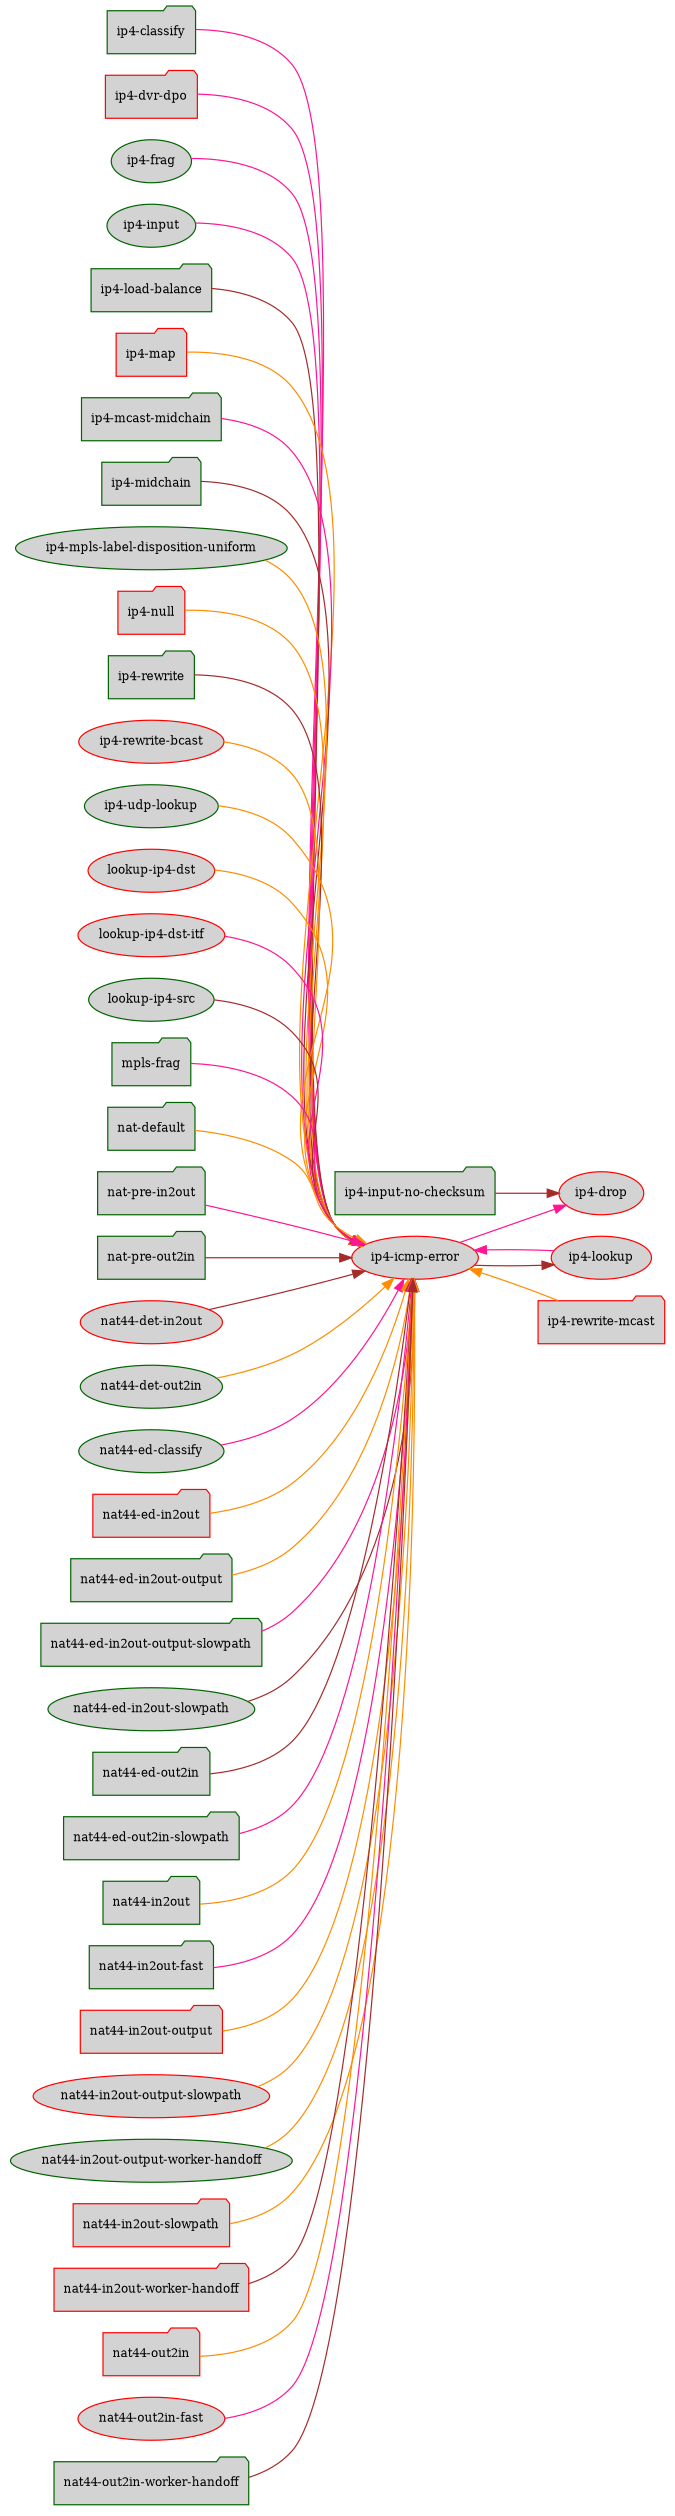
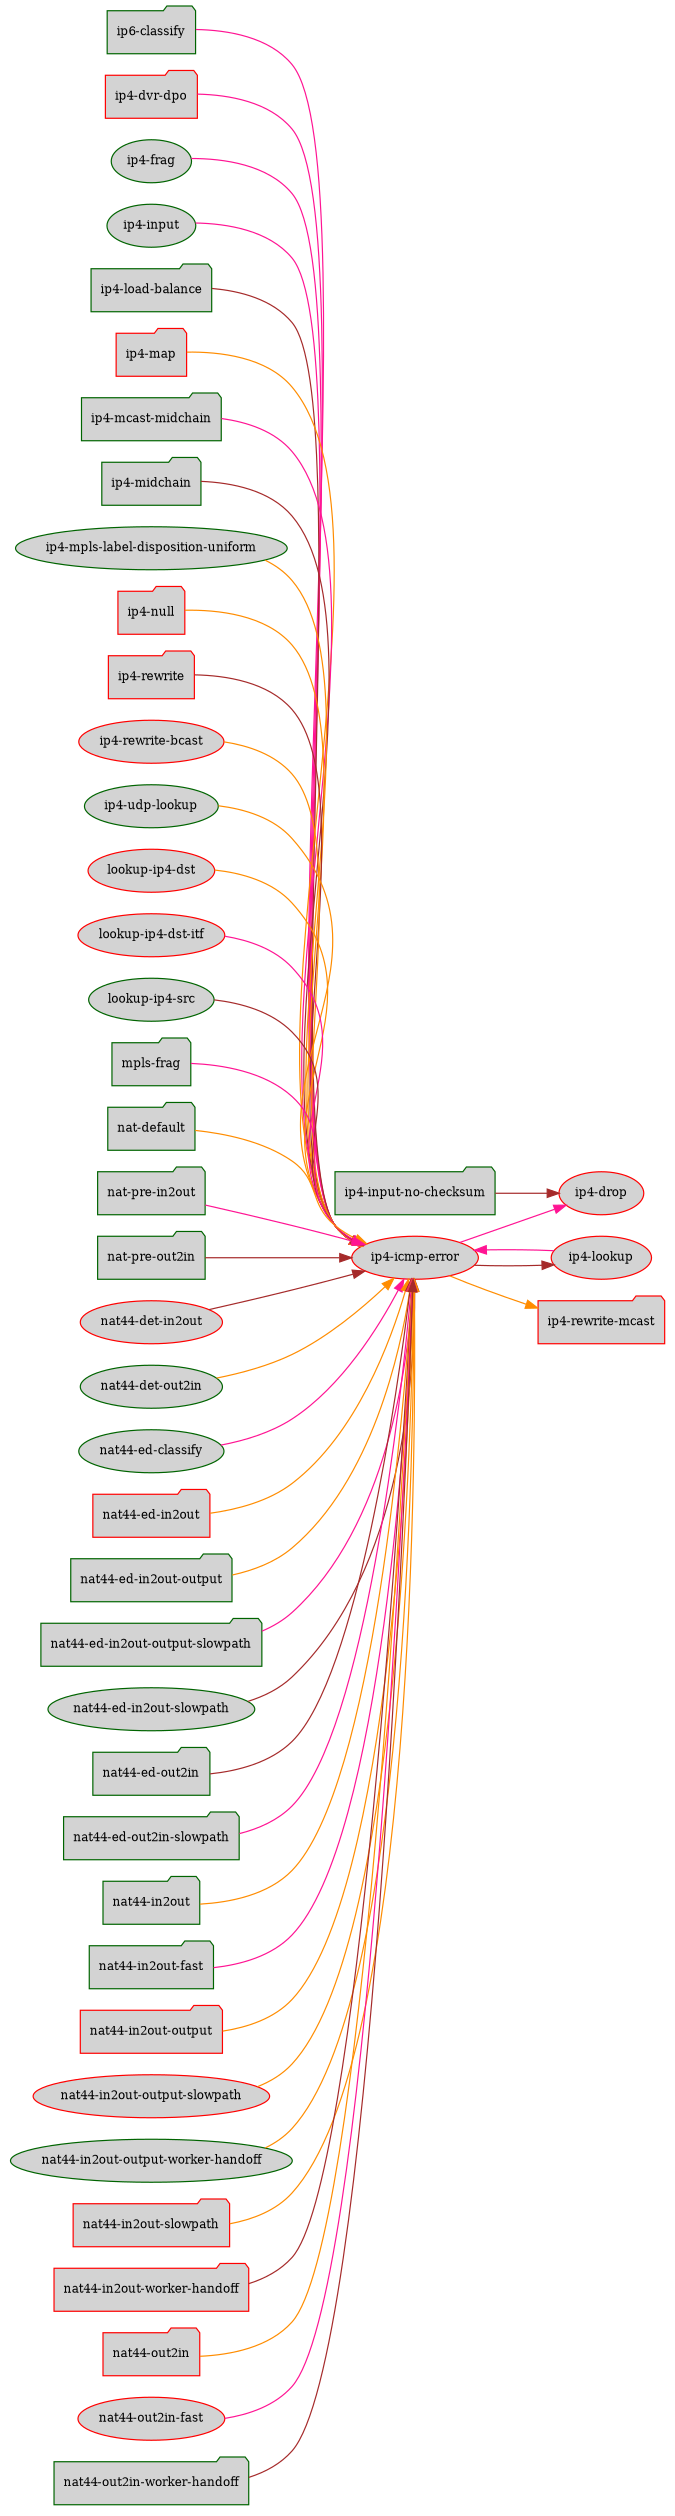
node "ip4-classify": label "ip4-classify" -> "ip6-classify"
node "ip4-rewrite": color darkgreen -> red
edge "ip4-rewrite-mcast" -> "ip4-icmp-error": reversed
